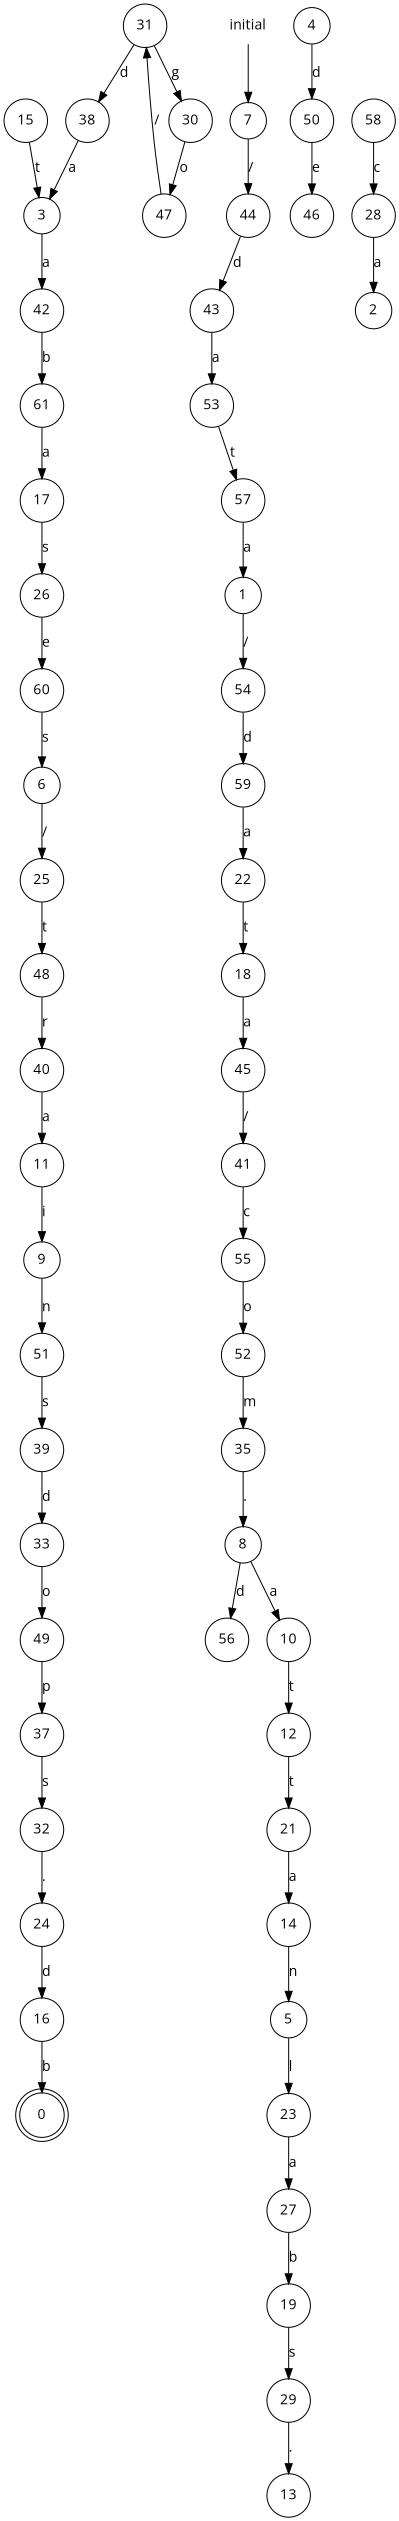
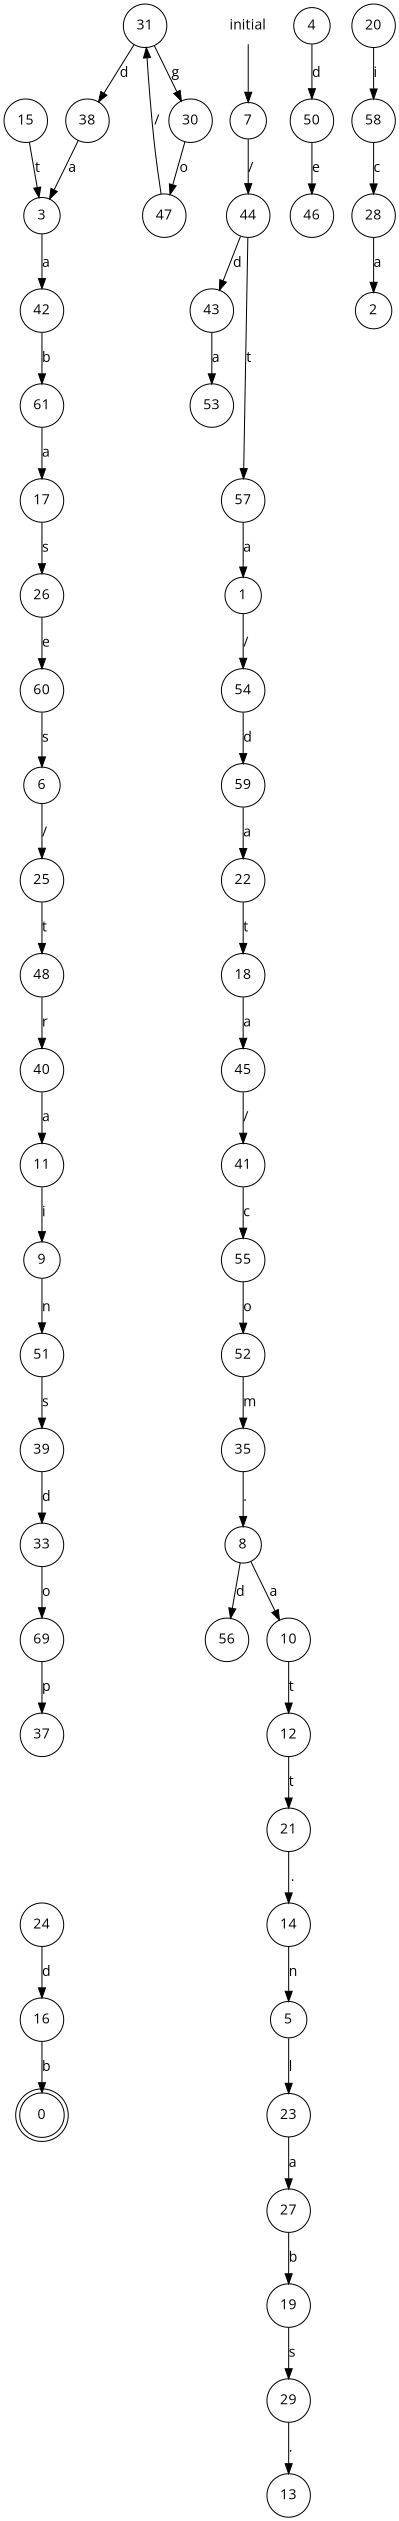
node "20": added
edge "53" -> "57": now "44" -> "57"
node "49": label "49" -> "69"
node "32": removed
edge "21" -> "14": label "a" -> "."
